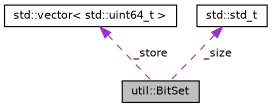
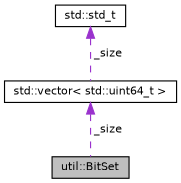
edge "util::BitSet" -> "std::vector< std::uint64_t >": label " _store" -> " _size"
edge "util::BitSet" -> "std::std_t": now "std::vector< std::uint64_t >" -> "std::std_t"
